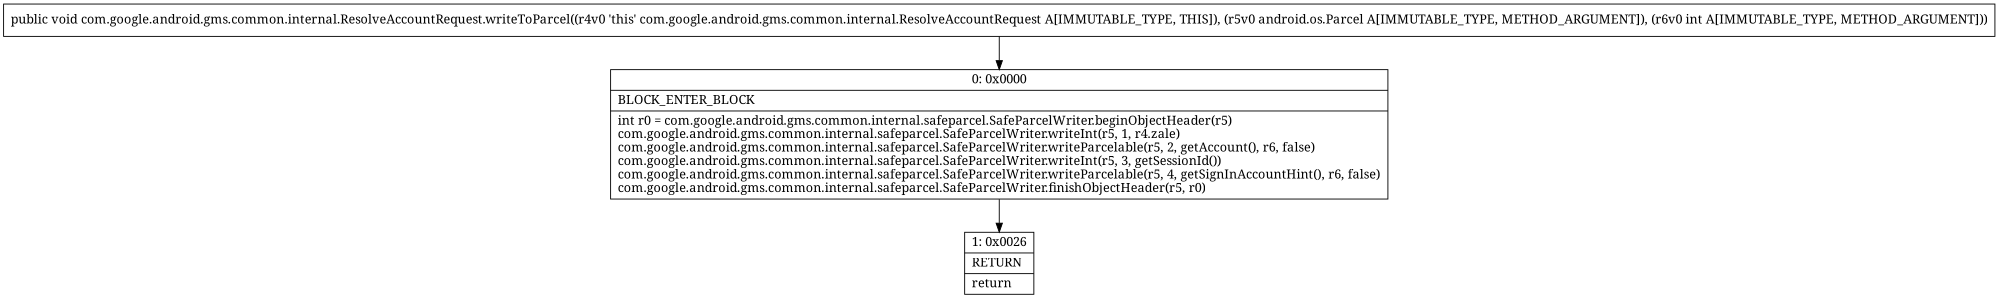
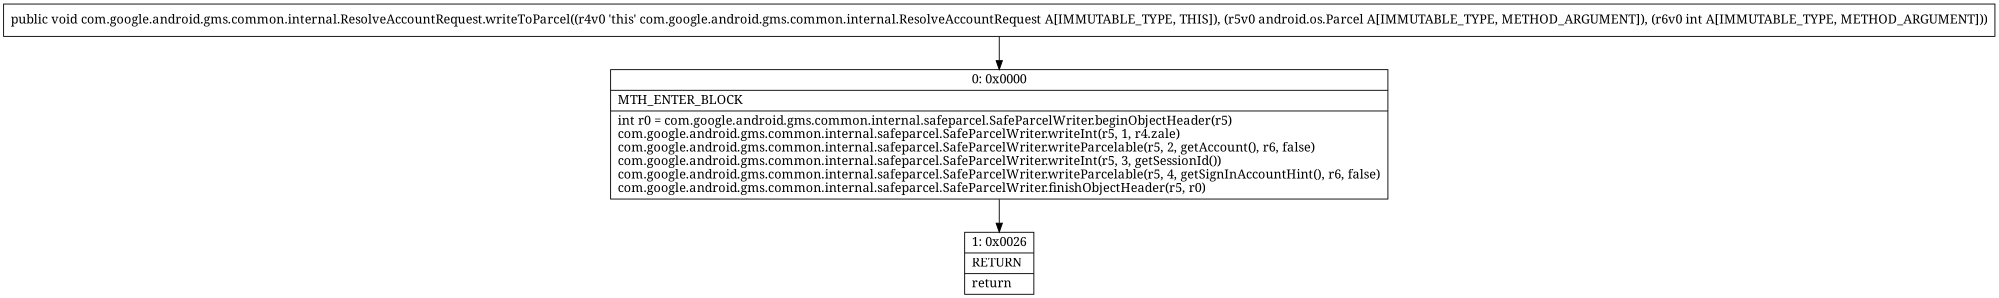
node "0: 0x0000": text "BLOCK_ENTER_BLOCK" -> "MTH_ENTER_BLOCK"
